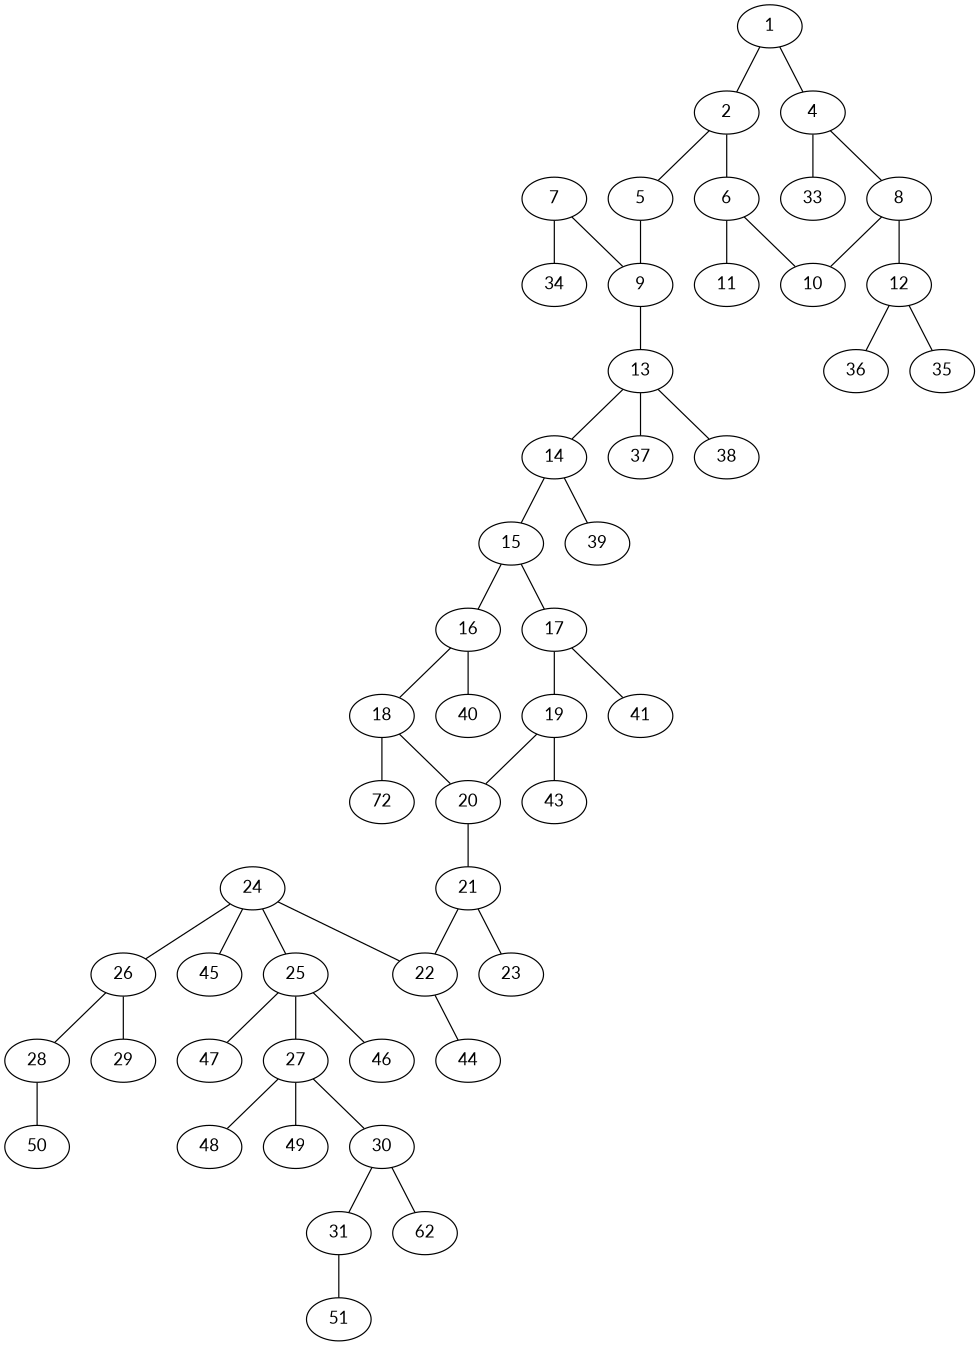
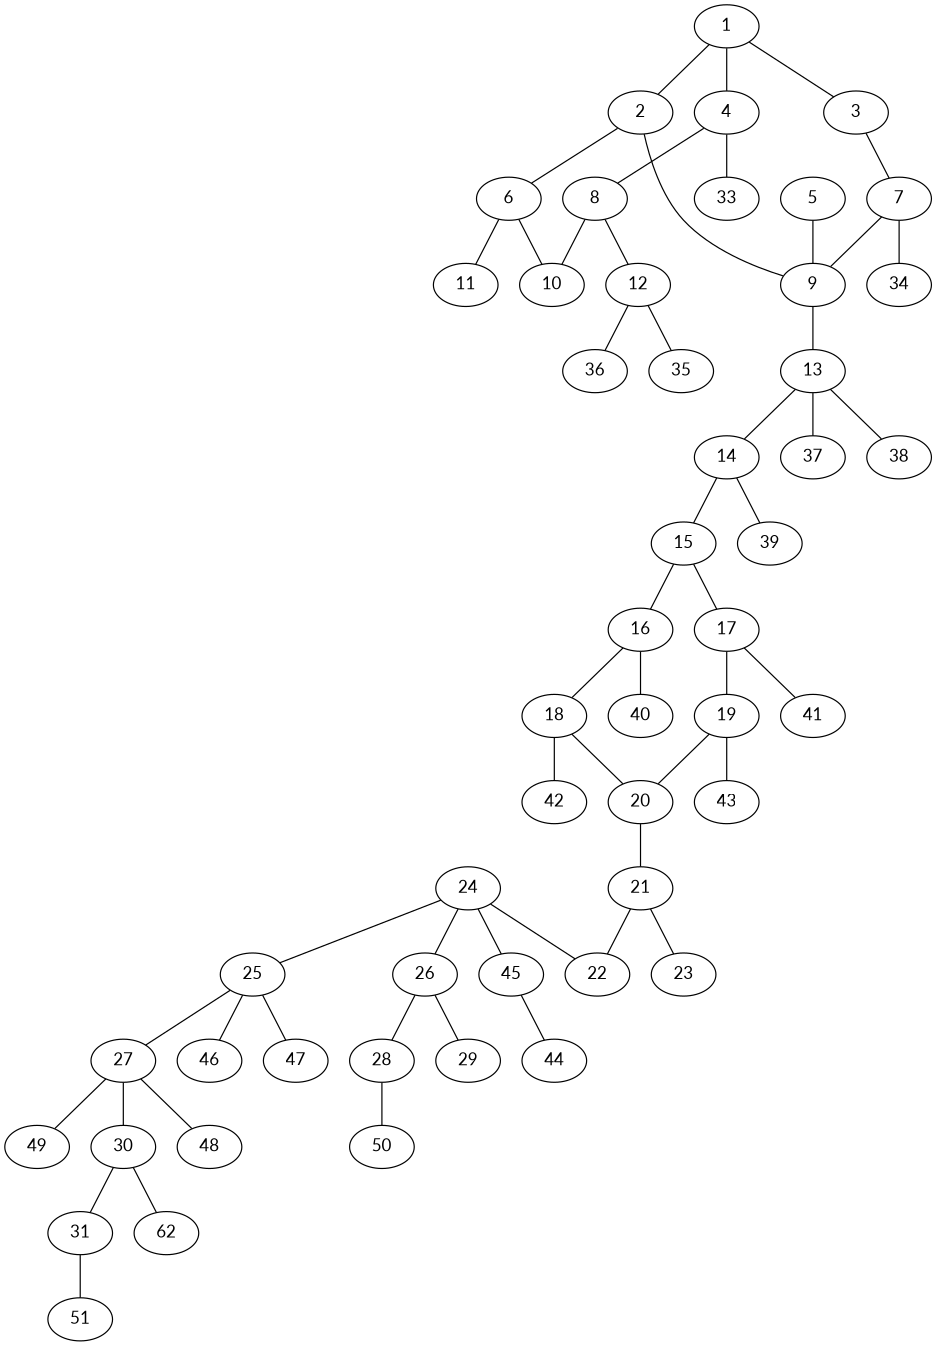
node "3": added
edge "2" -- "5": now "2" -- "9"
node "72": label "72" -> "42"
edge "22" -- "44": now "45" -- "44"
